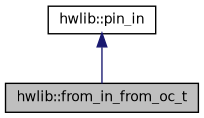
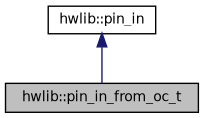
node "hwlib::from_in_from_oc_t": label "hwlib::from_in_from_oc_t" -> "hwlib::pin_in_from_oc_t"
